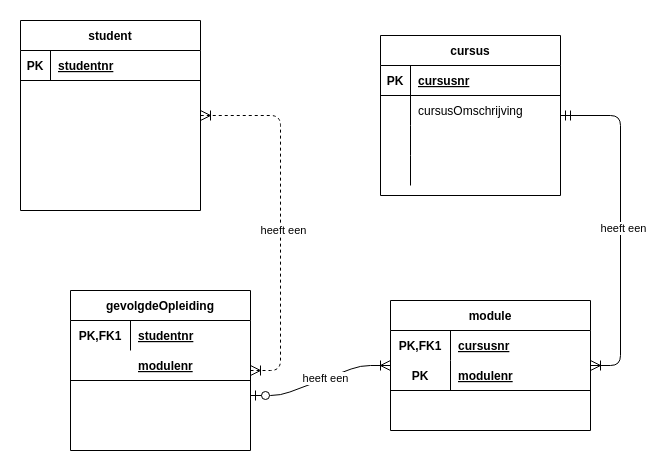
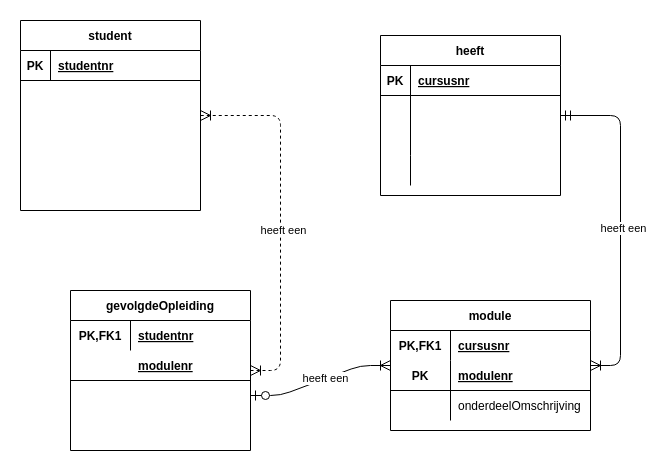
node "cursus": label "cursus" -> "heeft"
node "cursusOmschrijving": removed
node "onderdeelOmschrijving": added
